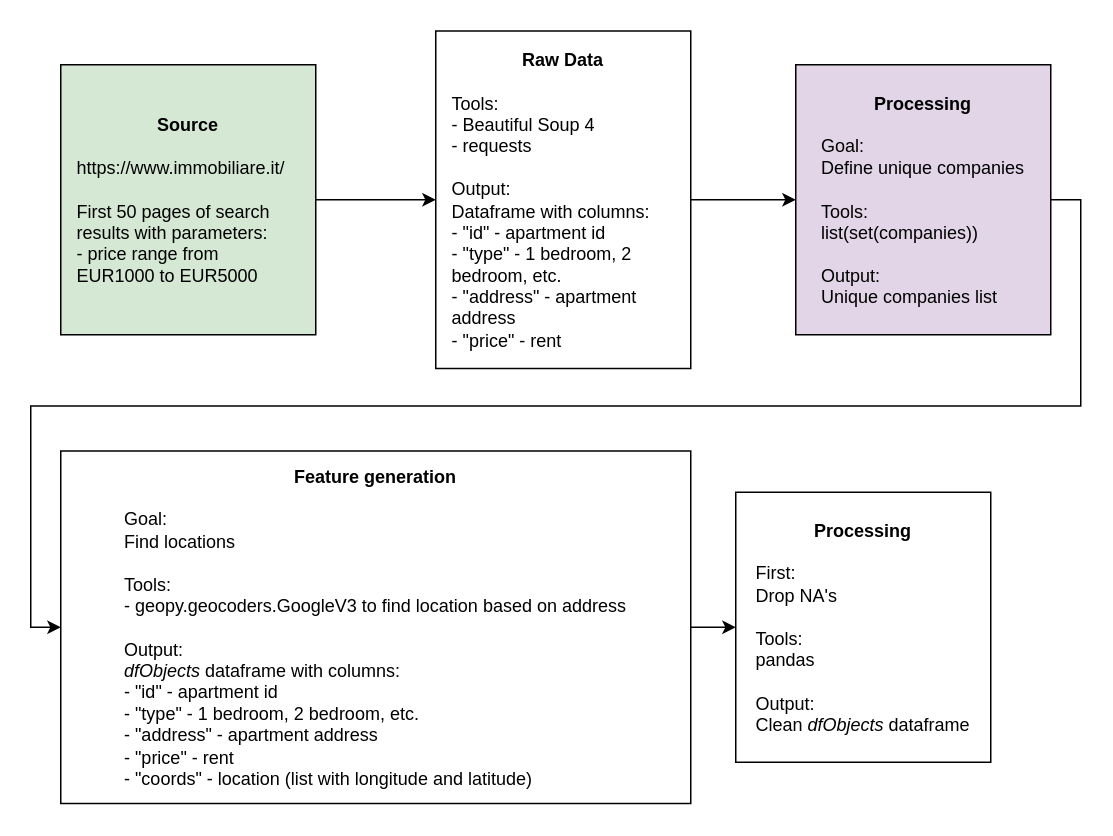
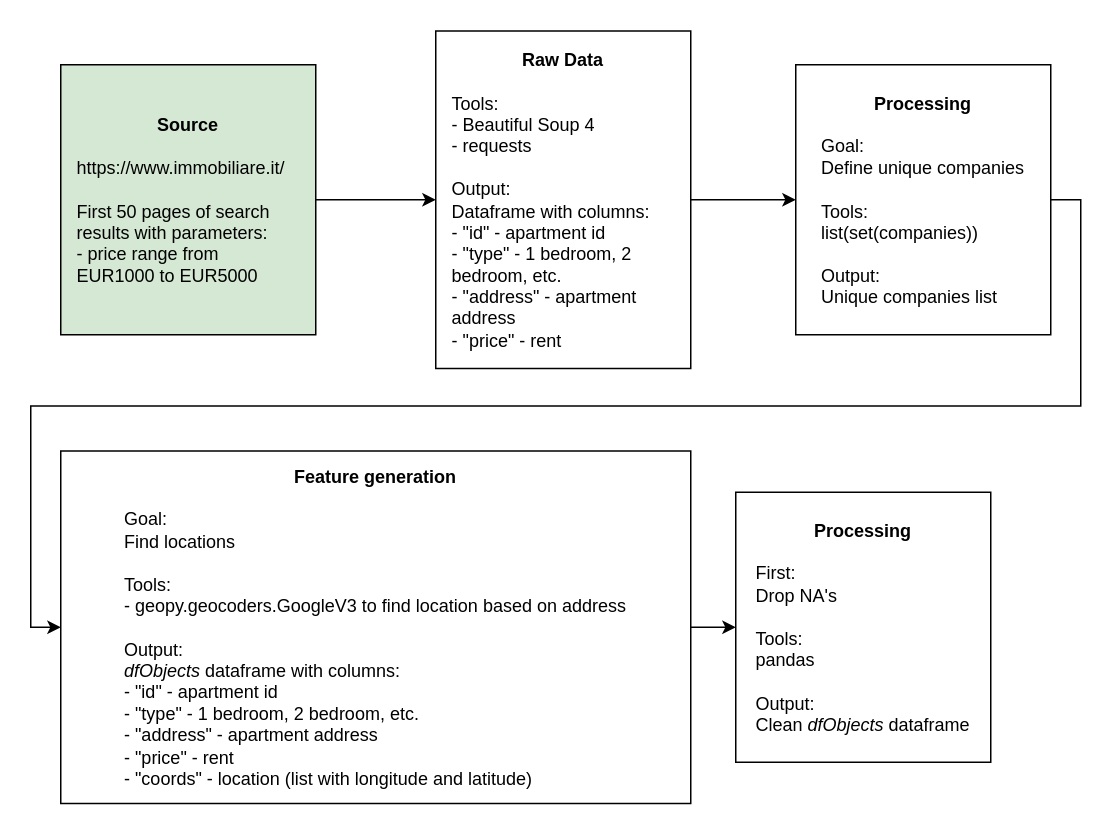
node "Processing Goal:Define unique companies Tools: list(set(companies)) Output: Unique companies list": fillcolor #e1d5e7 -> #ffffff
